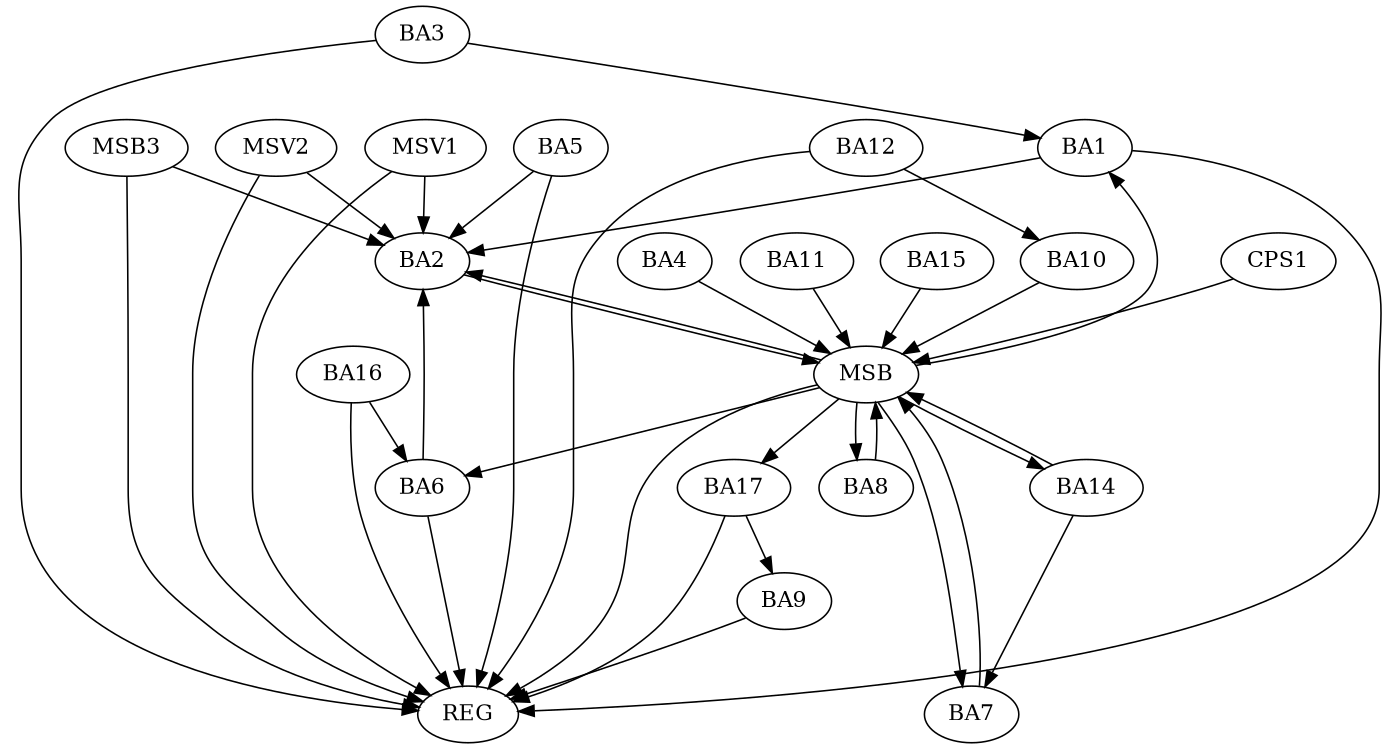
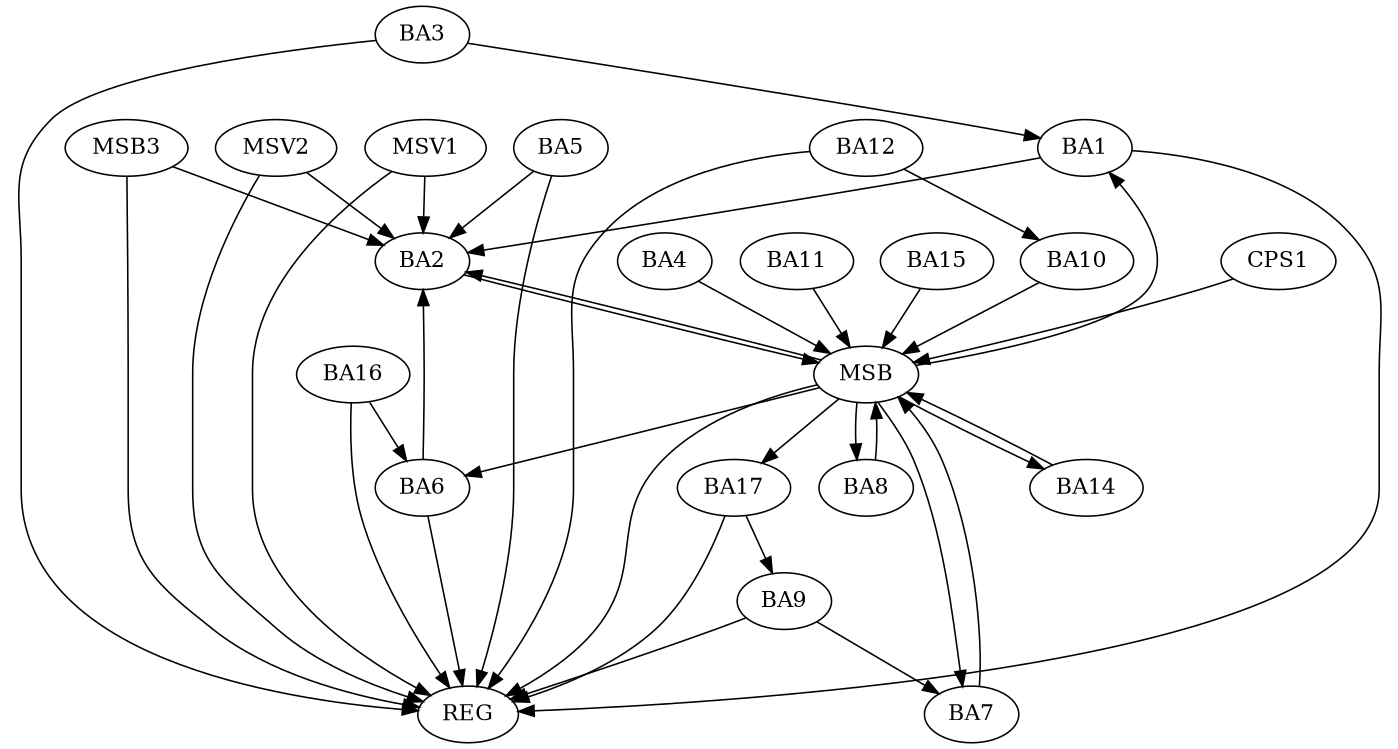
edge "BA14" -> "BA7": now "BA9" -> "BA7"
